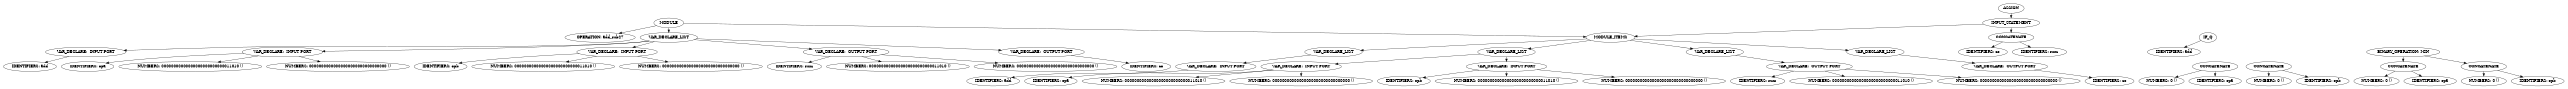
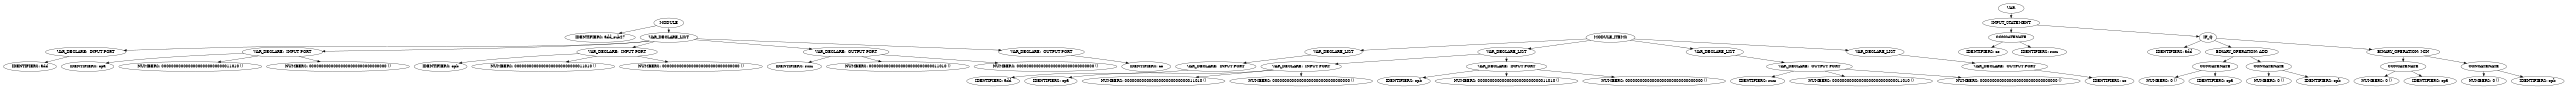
node "ASSIGN": label "ASSIGN" -> "VAR"
edge "MODULE" -> "MODULE_ITEMS": removed
edge "INPUT_STATEMENT" -> "MODULE_ITEMS": now "INPUT_STATEMENT" -> "IF_Q"
node "OPERATION: add_sub27": label "OPERATION: add_sub27" -> "IDENTIFIERS: add_sub27"
edge "IF_Q" -> "BINARY_OPERATION: MIN": added
node "BINARY_OPERATION: ADD": added
